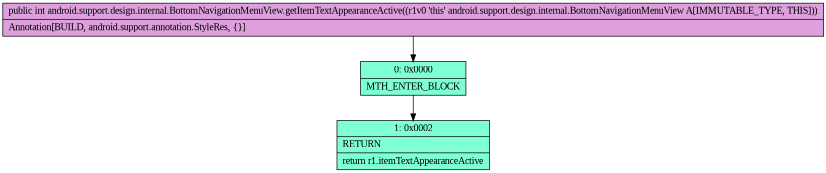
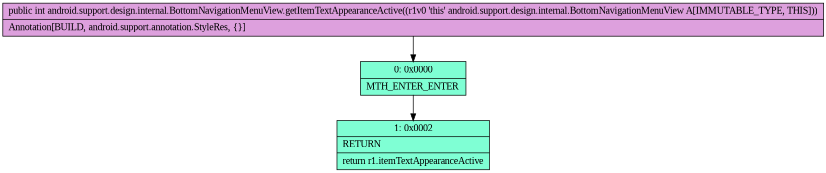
node "0: 0x0000": text "MTH_ENTER_BLOCK" -> "MTH_ENTER_ENTER"
